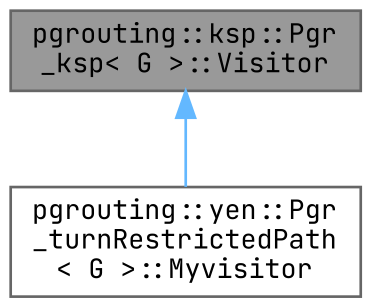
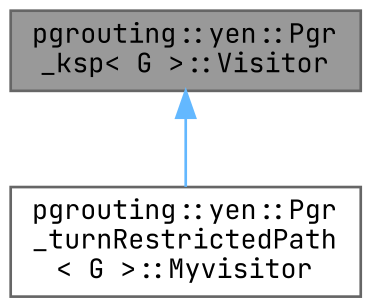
node "pgrouting::ksp::Pgr _ksp< G >::Visitor": label "pgrouting::ksp::Pgr _ksp< G >::Visitor" -> "pgrouting::yen::Pgr _ksp< G >::Visitor"
